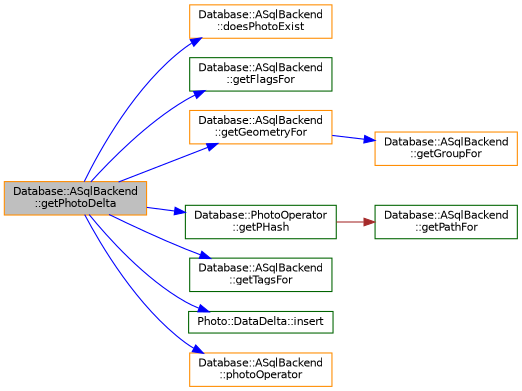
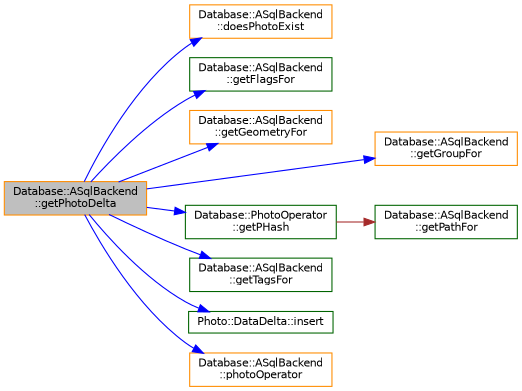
edge "Database::ASqlBackend ::getGeometryFor" -> "Database::ASqlBackend ::getGroupFor": now "Database::ASqlBackend ::getPhotoDelta" -> "Database::ASqlBackend ::getGroupFor"
